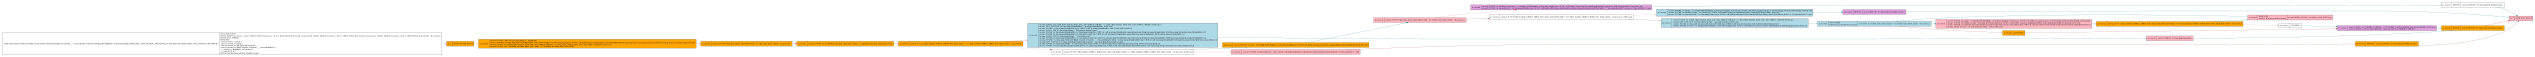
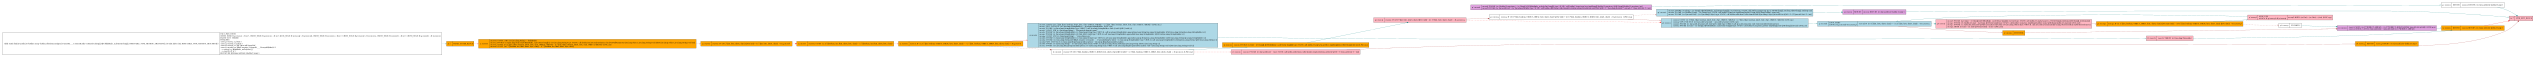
edge "40: 0x0019" -> "41: 0x001b": now "40: 0x0019" -> "46: 0x0033"
